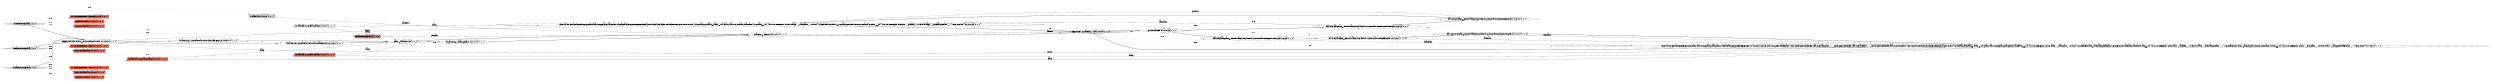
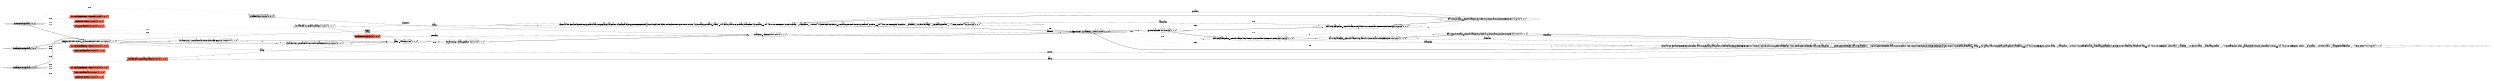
edge "catalog != null@@@6@@@['1', '1', '1']" -> "int tableNum = maxResults@@@10@@@['1', '1', '1']": style bold -> dashed
node "@Nullable final MySQLCatalog catalog@@@2@@@['1', '0', '0']": removed
